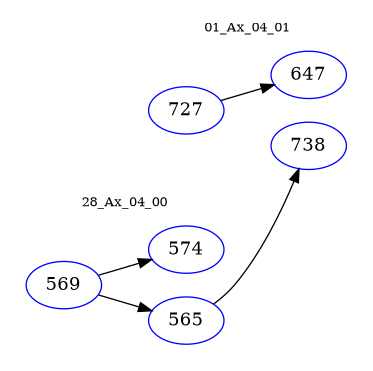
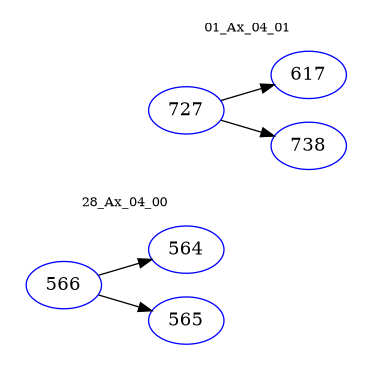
node "647": label "647" -> "617"
edge "565" -> "738": now "727" -> "738"
node "574": label "574" -> "564"
node "569": label "569" -> "566"
